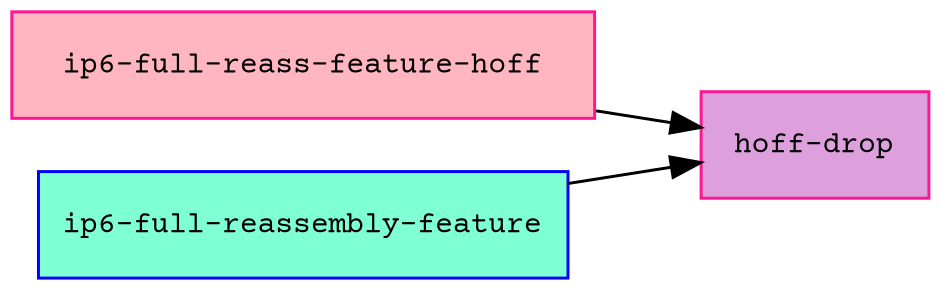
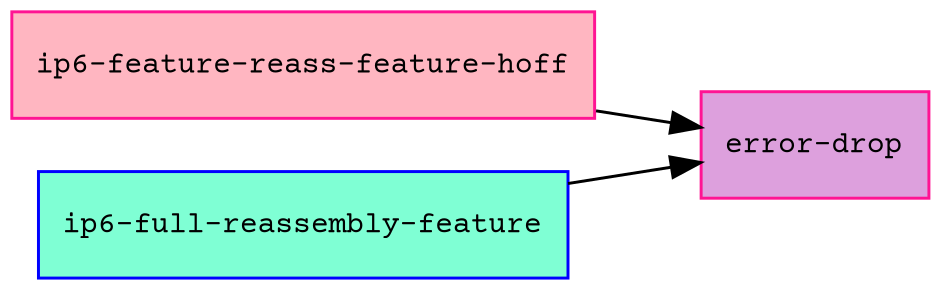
node "ip6-full-reass-feature-hoff": label "ip6-full-reass-feature-hoff" -> "ip6-feature-reass-feature-hoff"
node "hoff-drop": label "hoff-drop" -> "error-drop"
